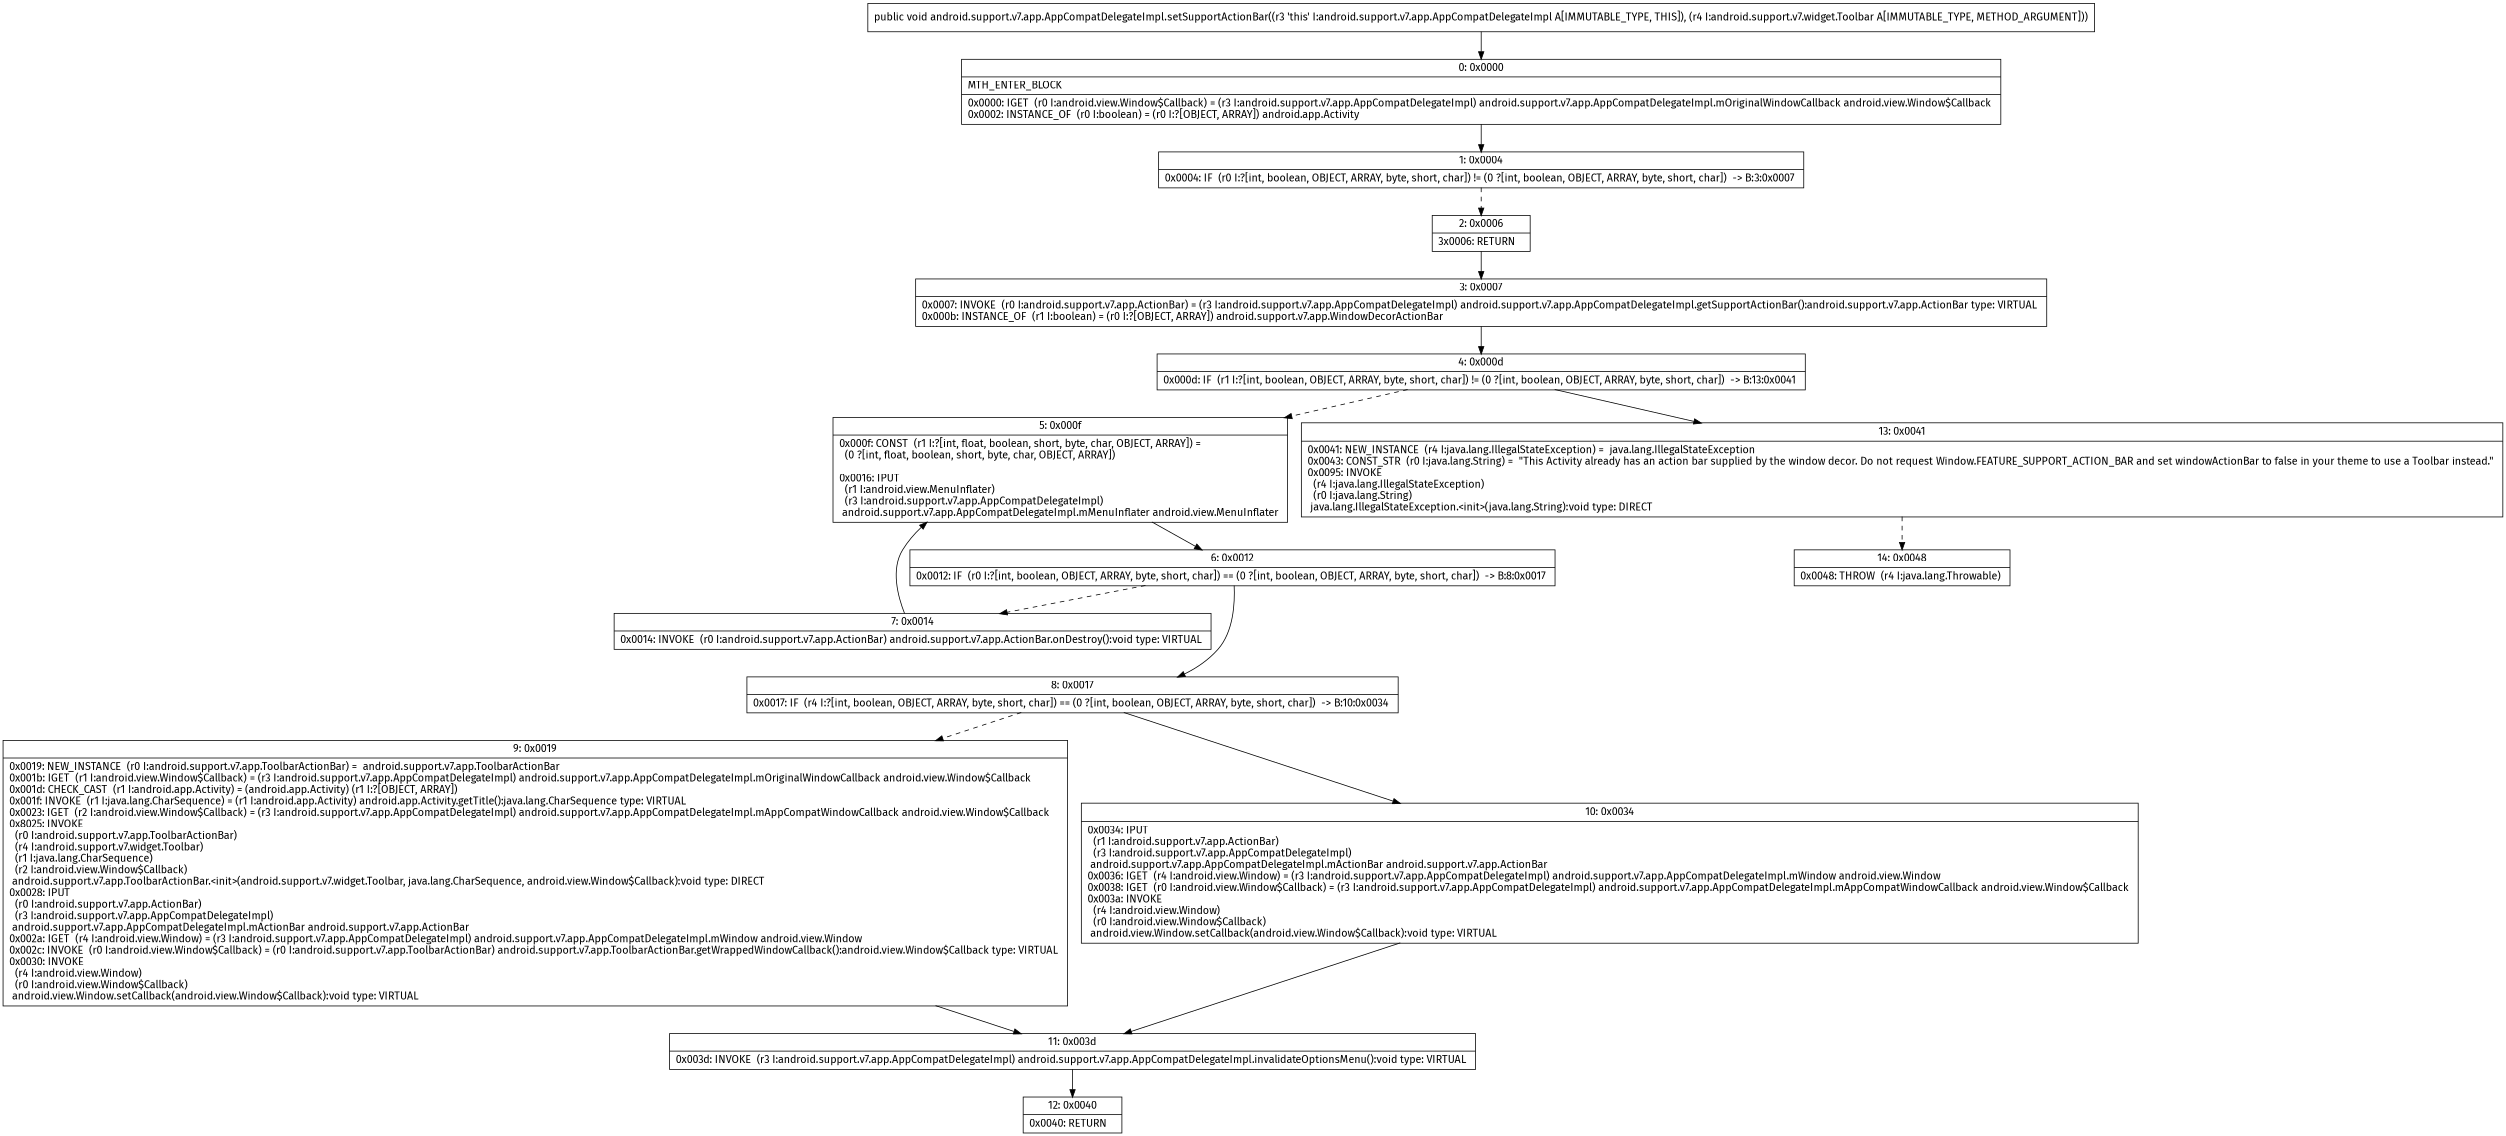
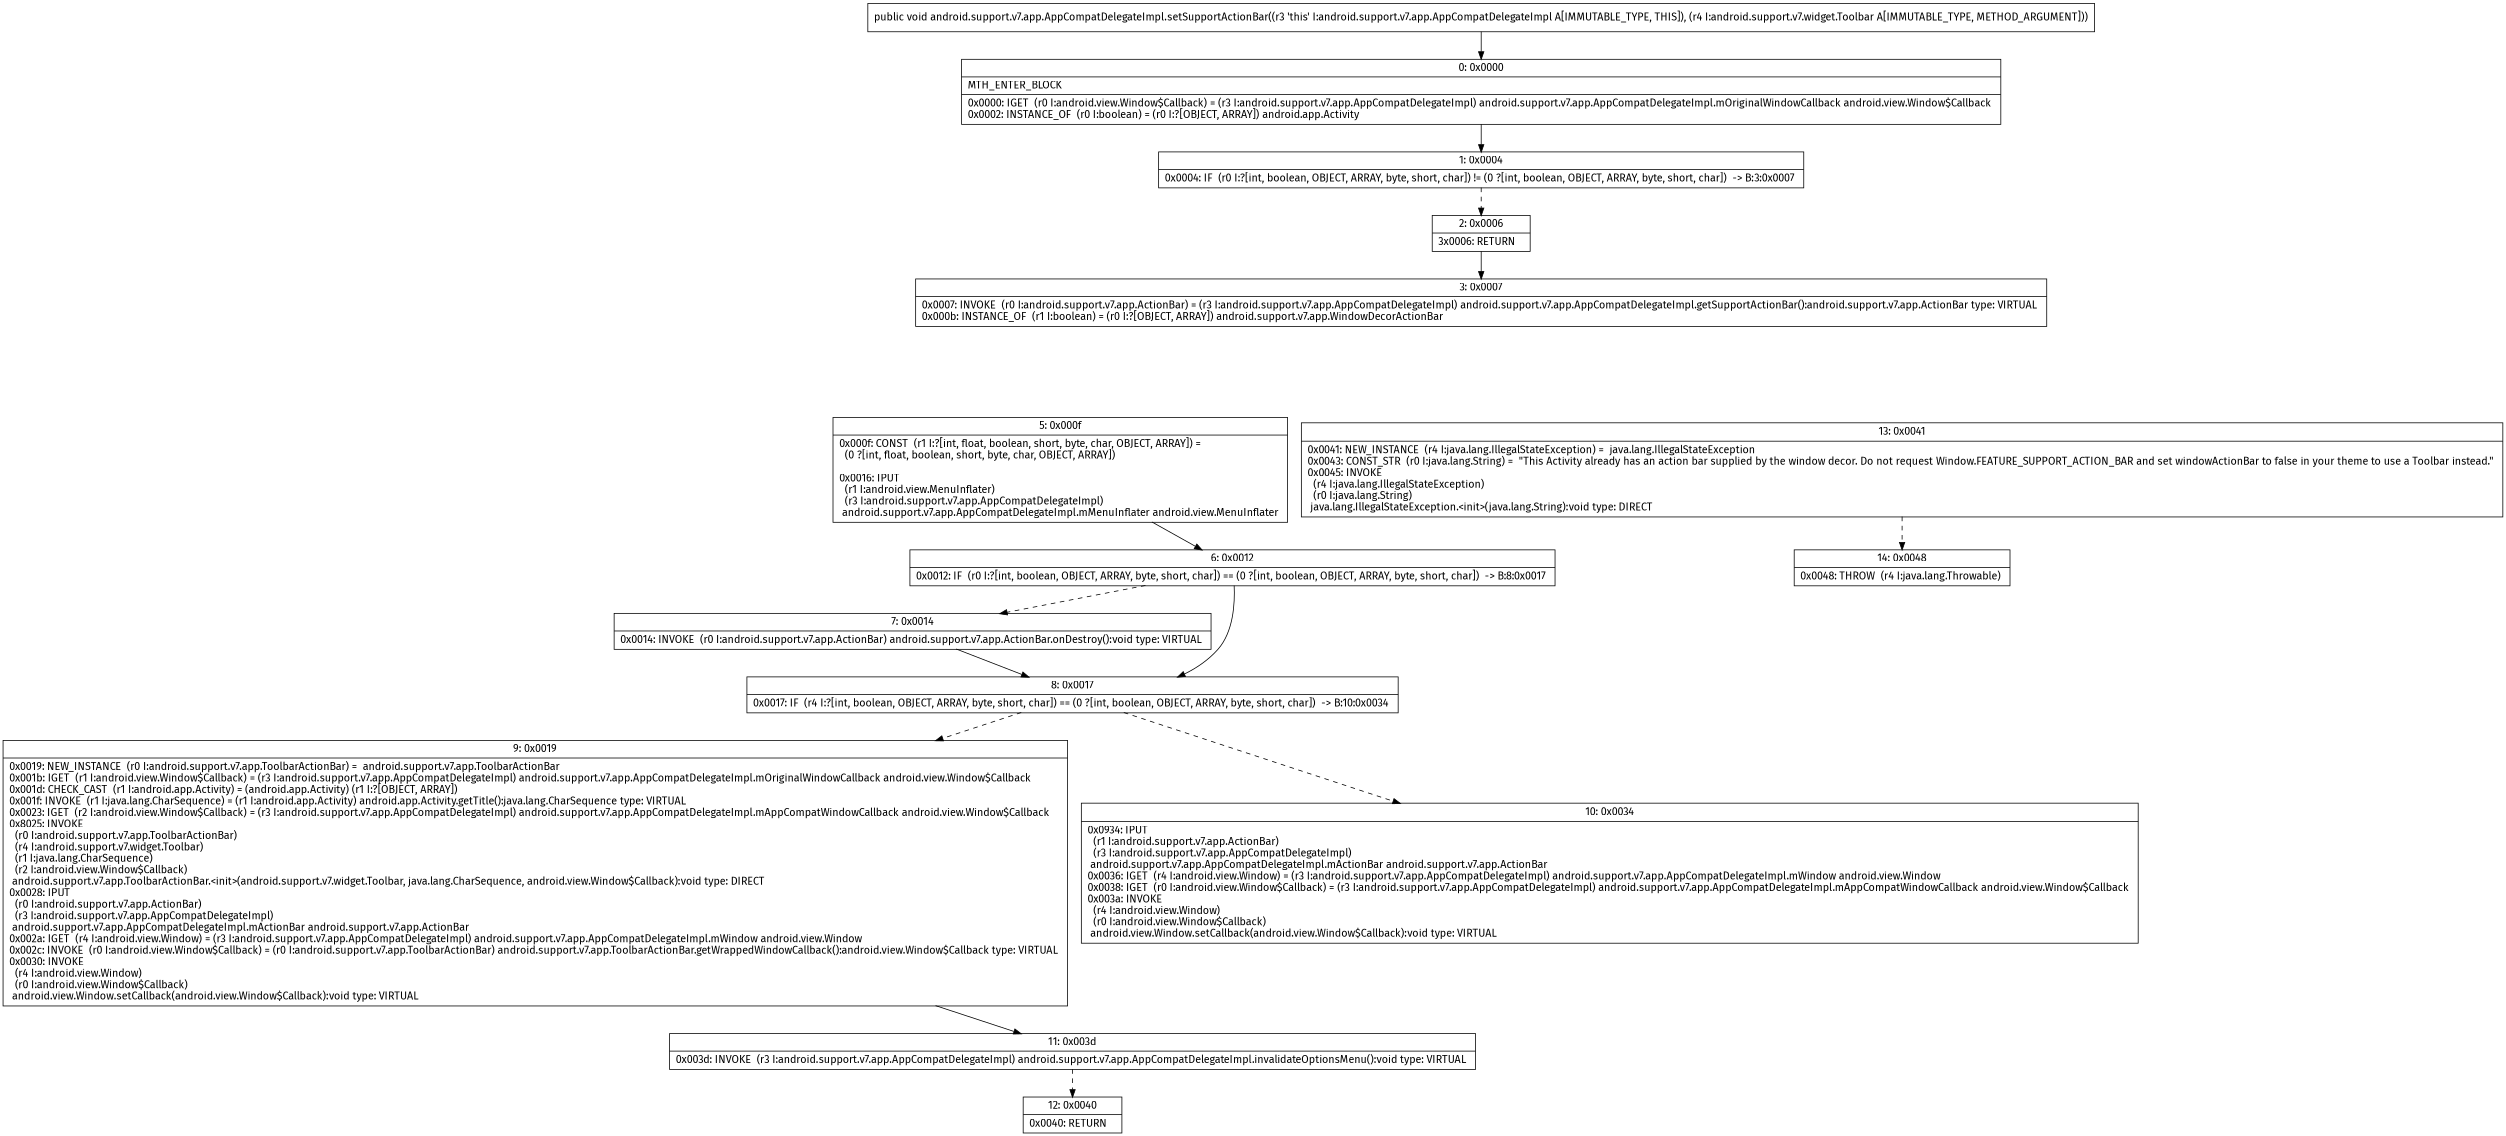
node "4: 0x000d": removed
node "13: 0x0041": text "0x0095: INVOKE" -> "0x0045: INVOKE"
edge "7: 0x0014" -> "5: 0x000f": now "7: 0x0014" -> "8: 0x0017"
edge "8: 0x0017" -> "10: 0x0034": style solid -> dashed
node "10: 0x0034": text "0x0034: IPUT" -> "0x0934: IPUT"
edge "10: 0x0034" -> "11: 0x003d": removed
edge "11: 0x003d" -> "12: 0x0040": style solid -> dashed
